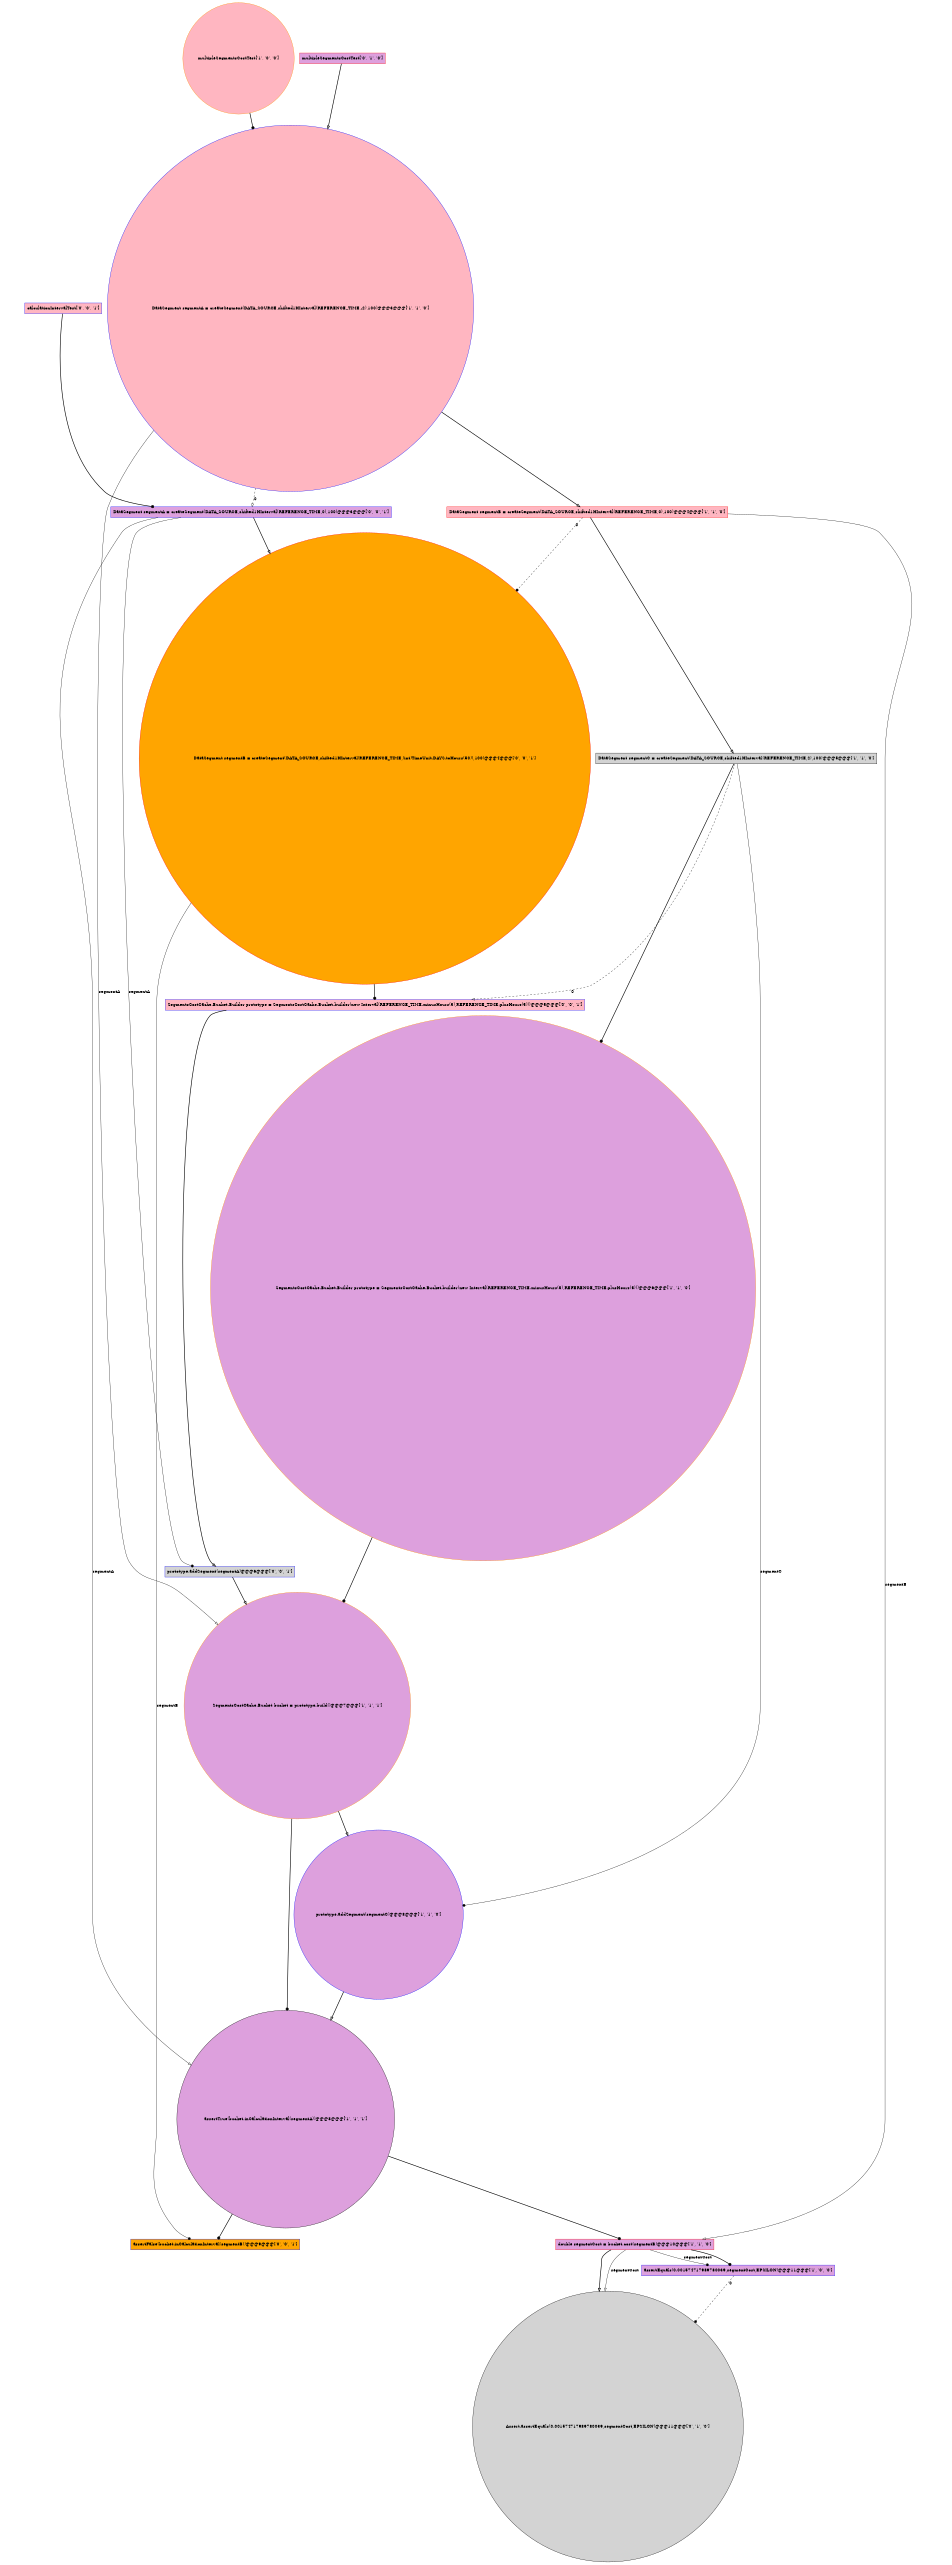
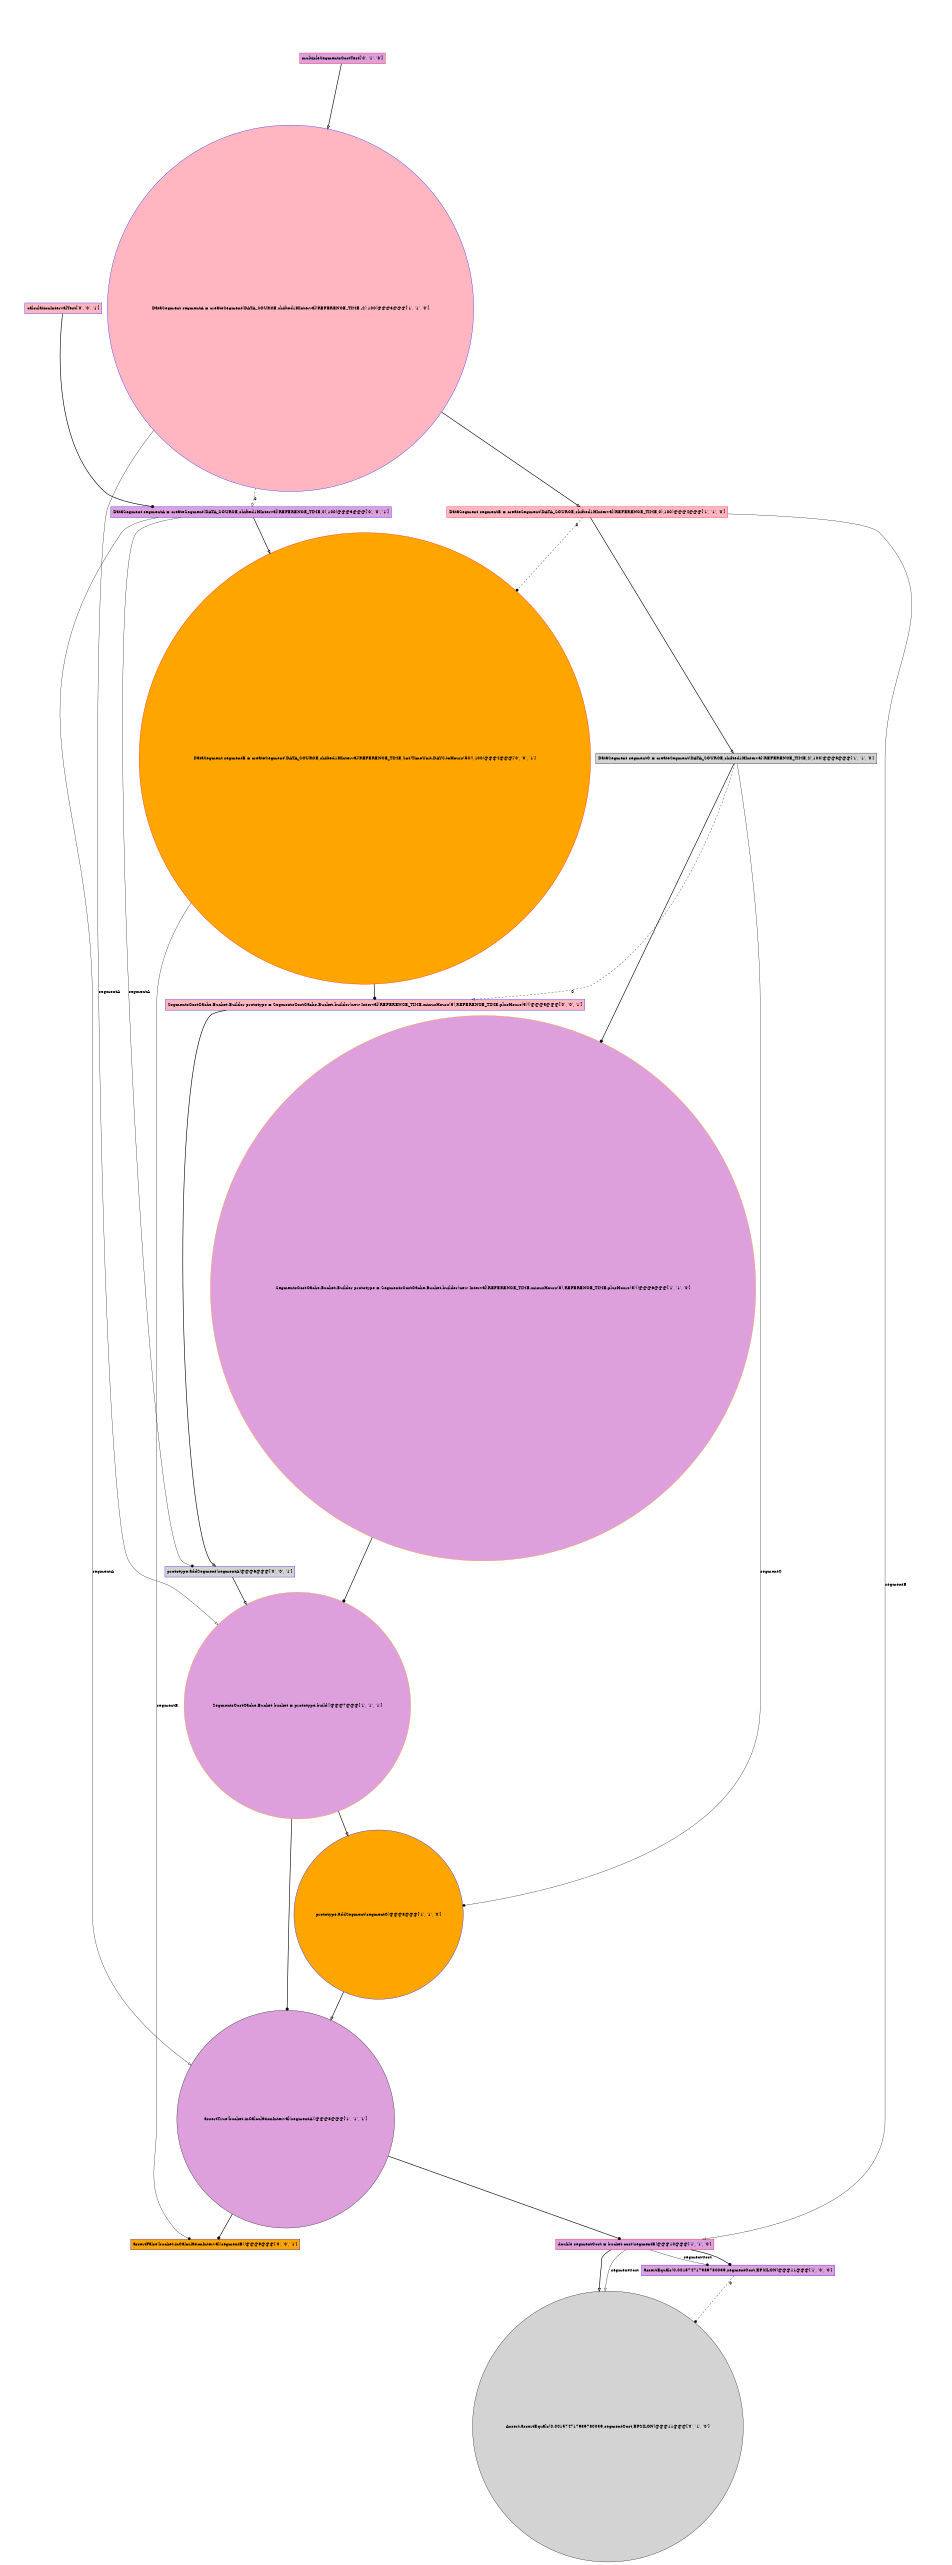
node "multipleSegmentsCostTest['1', '0', '0']": removed
node "prototype.addSegment(segmentC)@@@8@@@['1', '1', '0']": fillcolor plum -> orange
